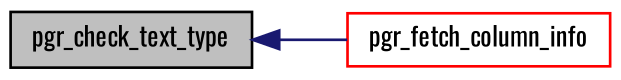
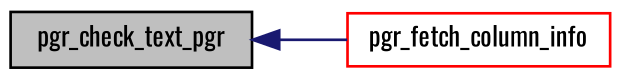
node "pgr_check_text_type": label "pgr_check_text_type" -> "pgr_check_text_pgr"
